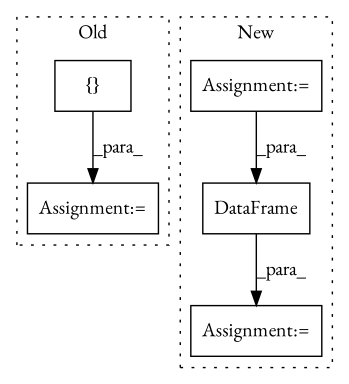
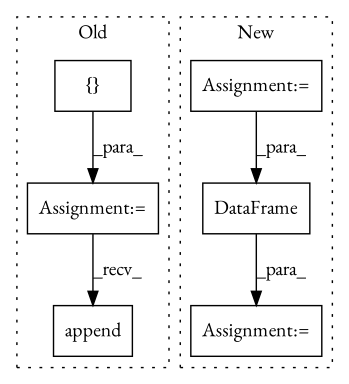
node "append": added
